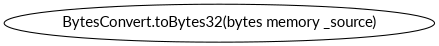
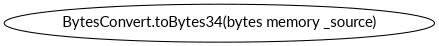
node "BytesConvert.toBytes32(bytes memory _source)": label "BytesConvert.toBytes32(bytes memory _source)" -> "BytesConvert.toBytes34(bytes memory _source)"
